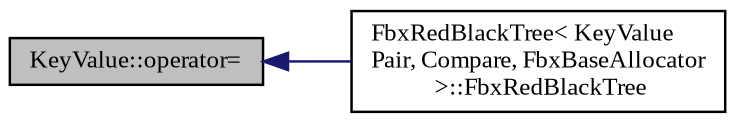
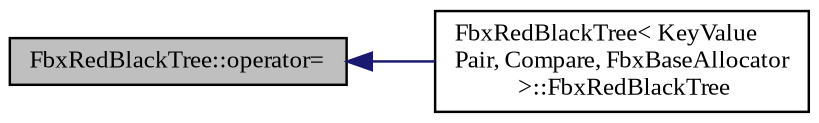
node "KeyValue::operator=": label "KeyValue::operator=" -> "FbxRedBlackTree::operator="
